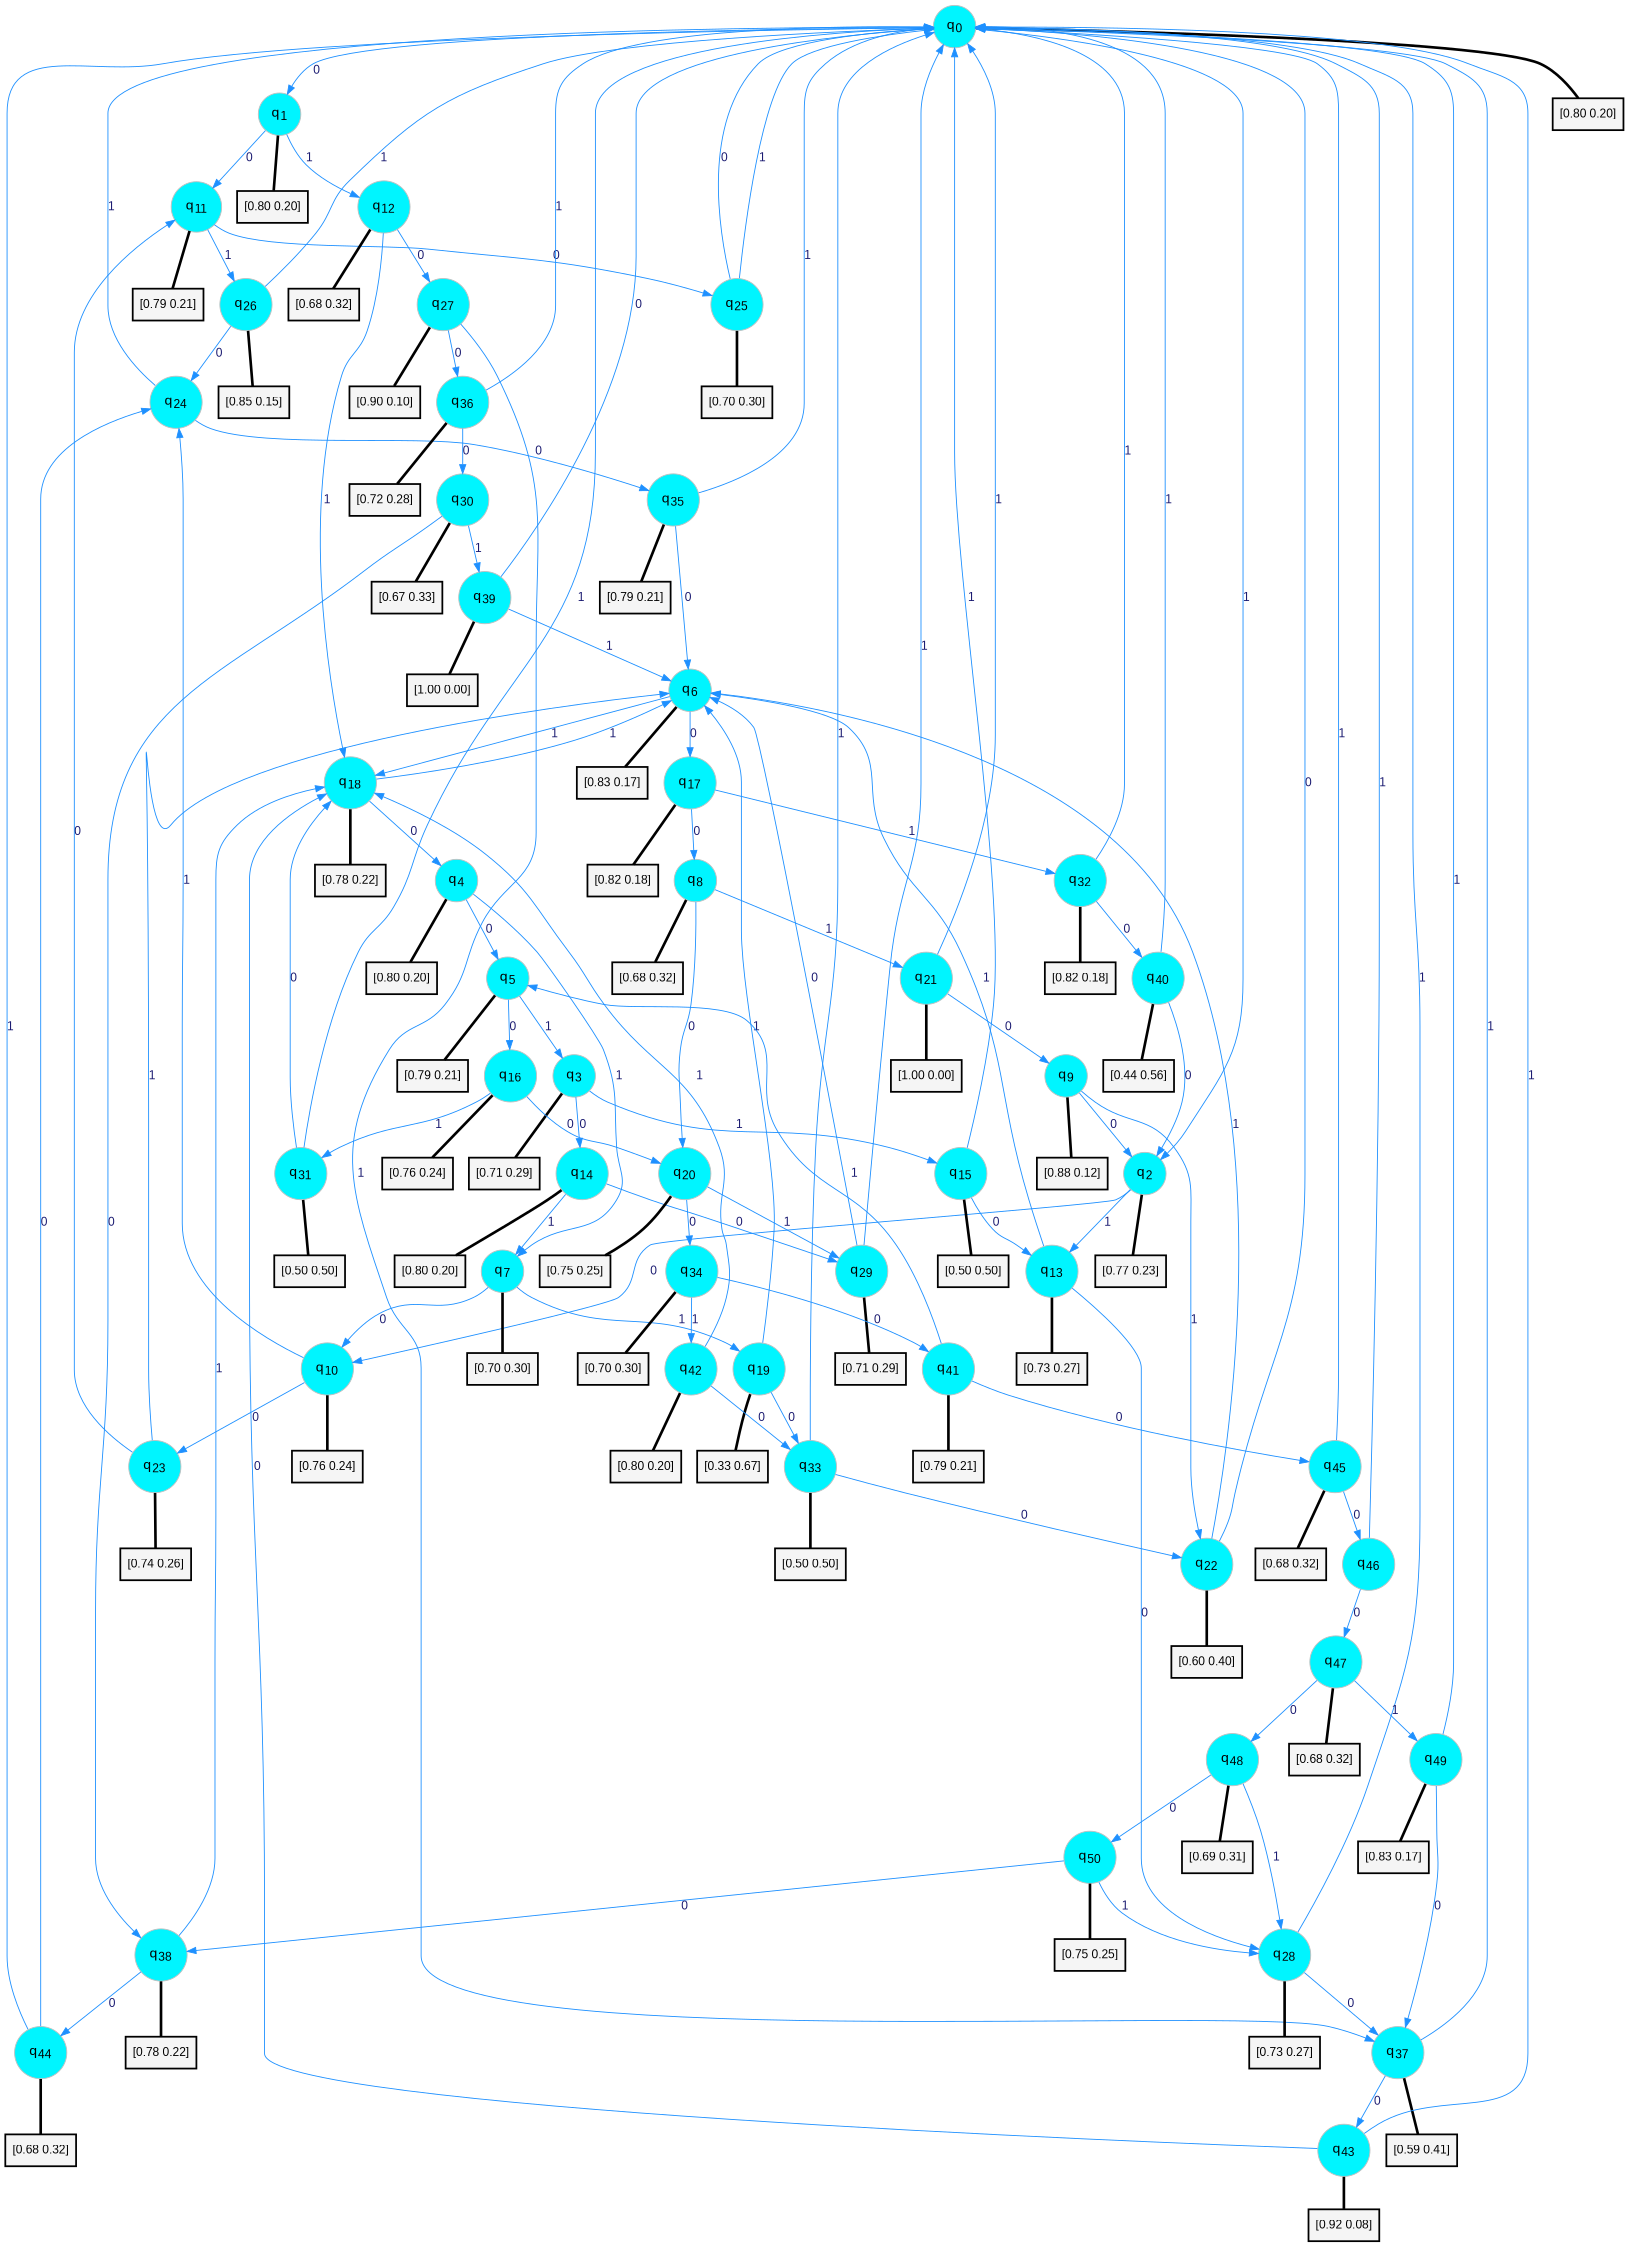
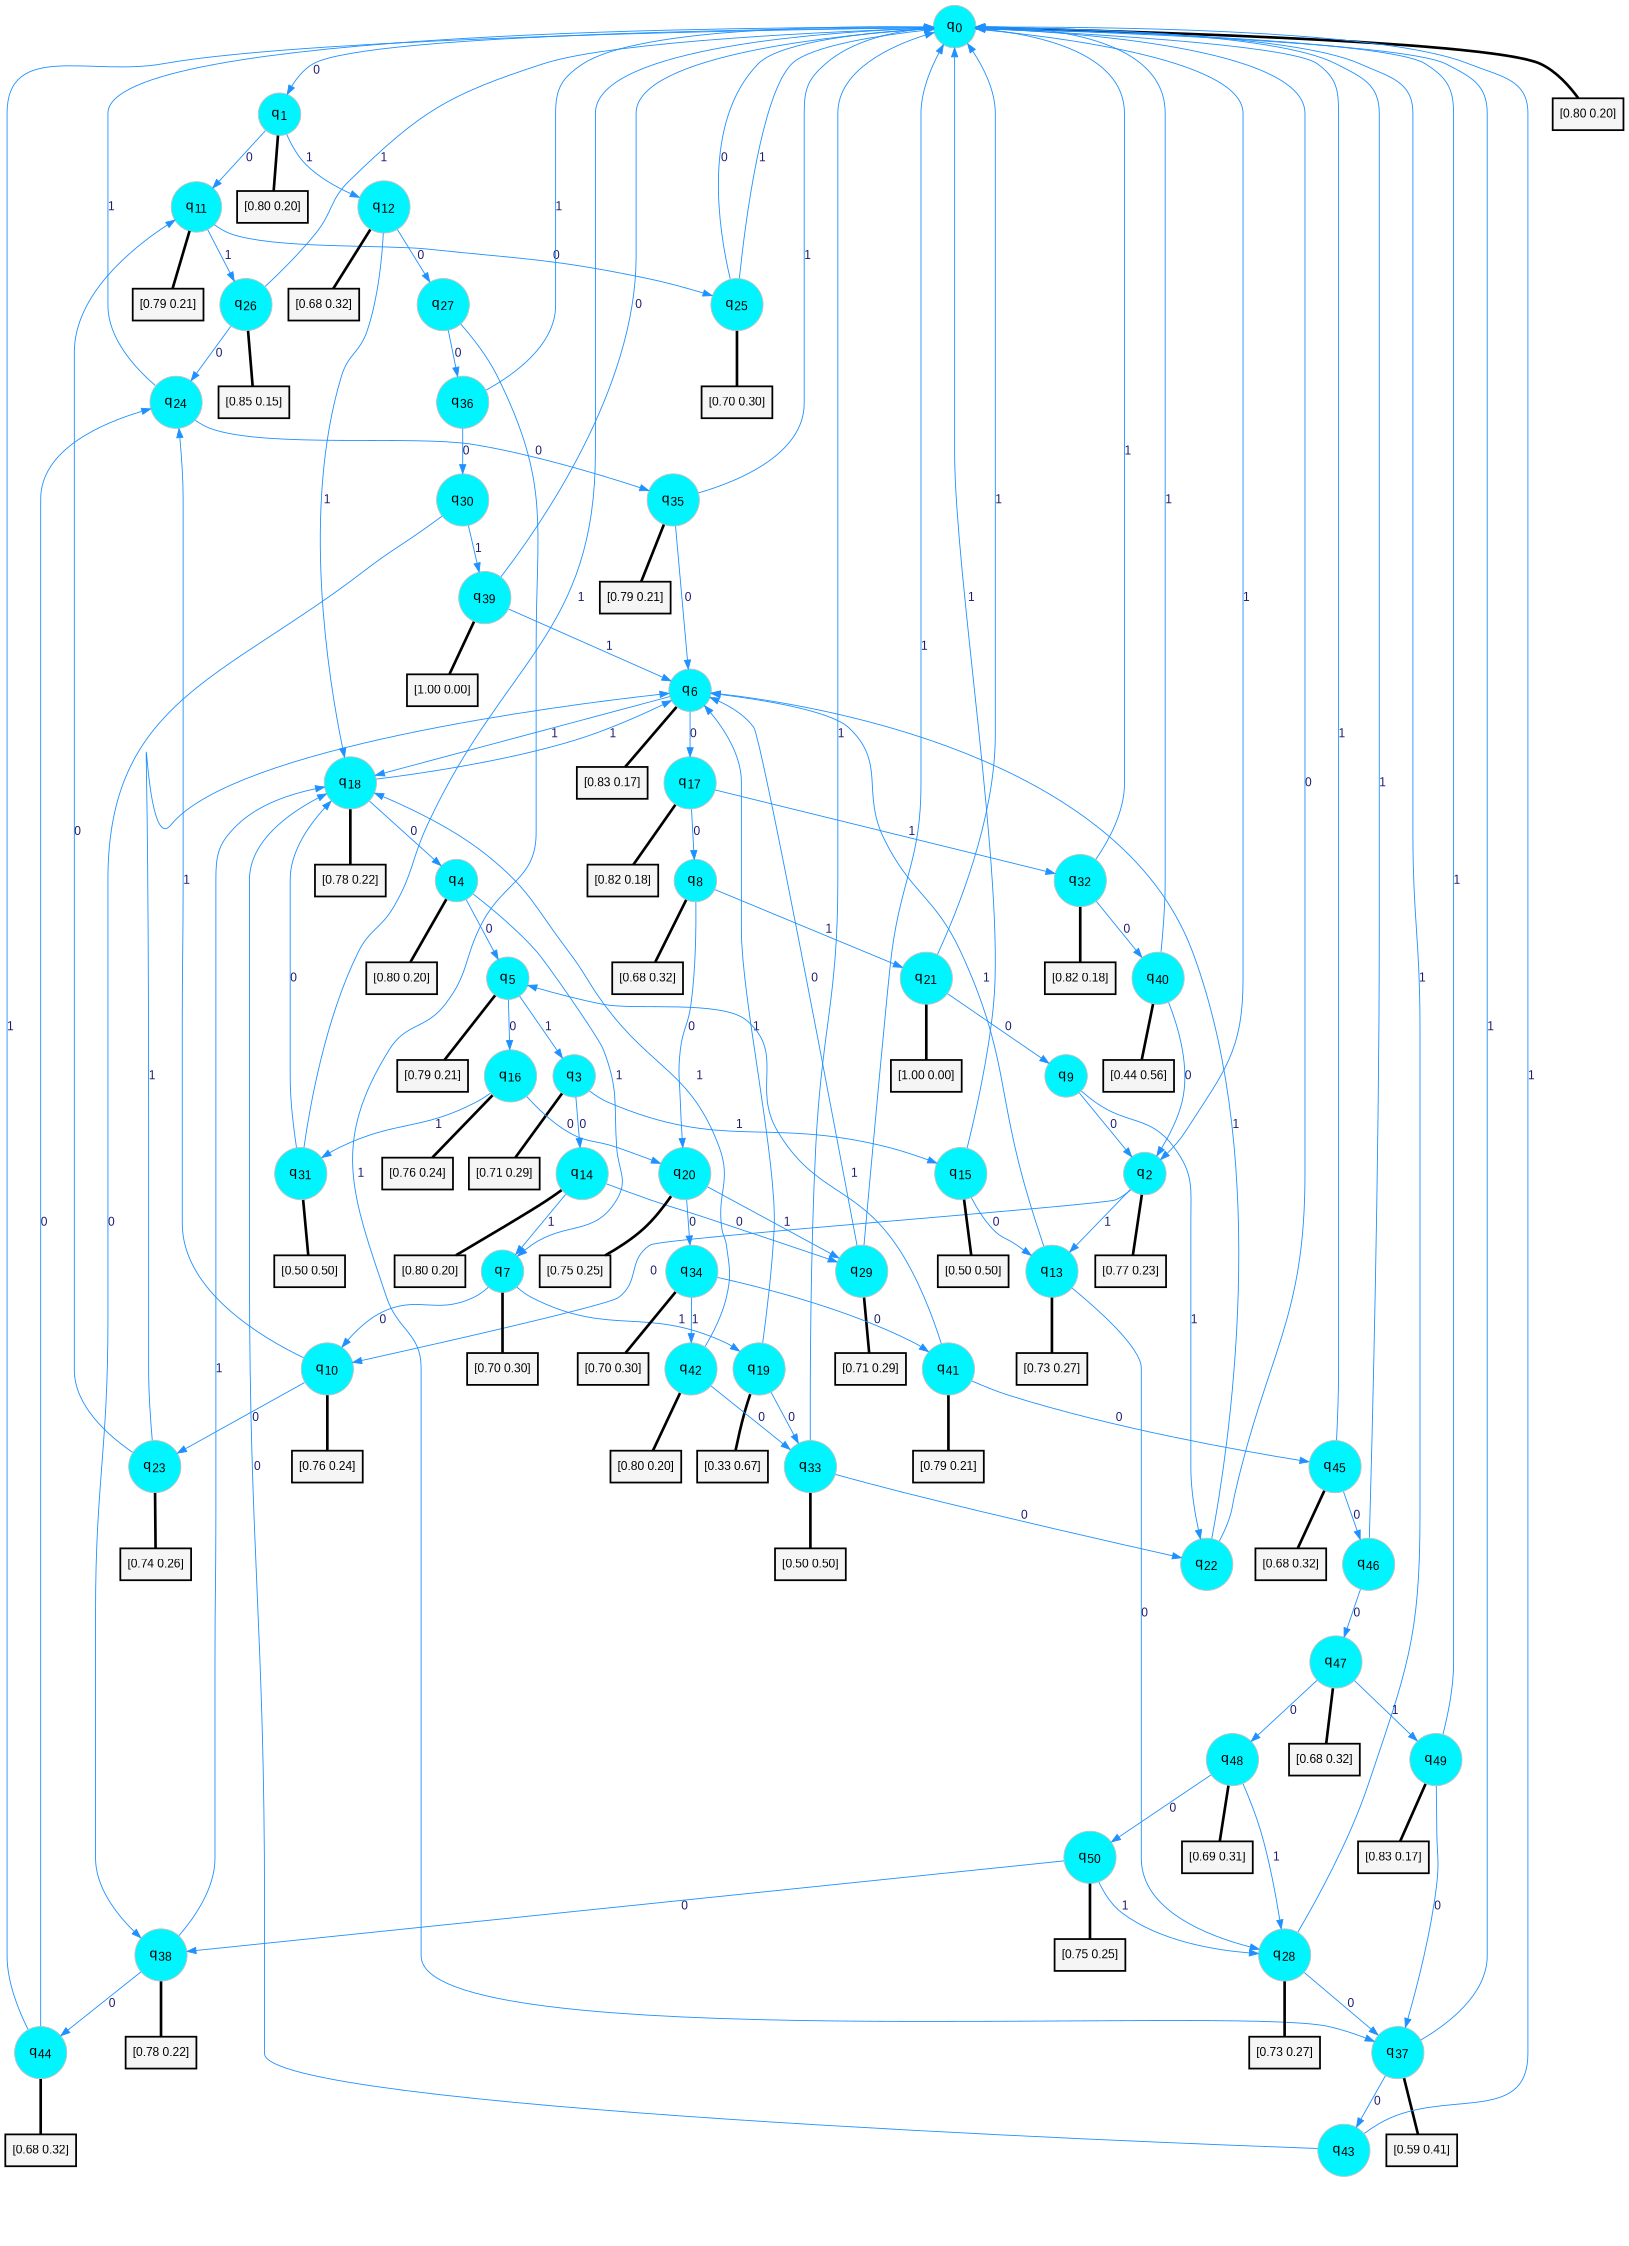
node "[0.90 0.10]": removed
node "[0.72 0.28]": removed
node "[0.67 0.33]": removed
node "[0.88 0.12]": removed
node "[0.60 0.40]": removed
node "[0.92 0.08]": removed
